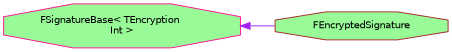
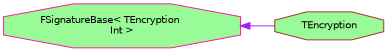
node "FEncryptedSignature": label "FEncryptedSignature" -> "TEncryption"
